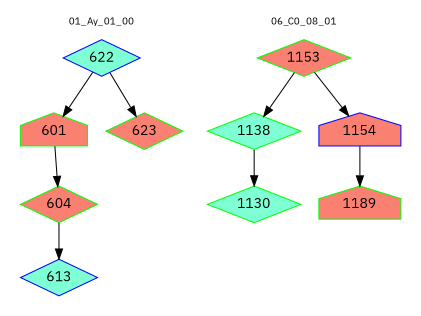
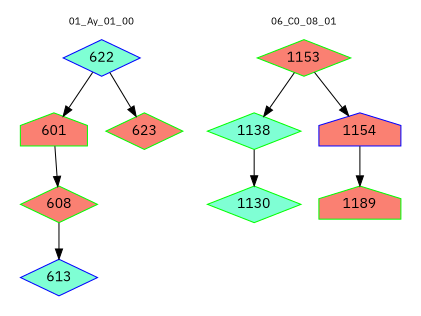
node "604": label "604" -> "608"
